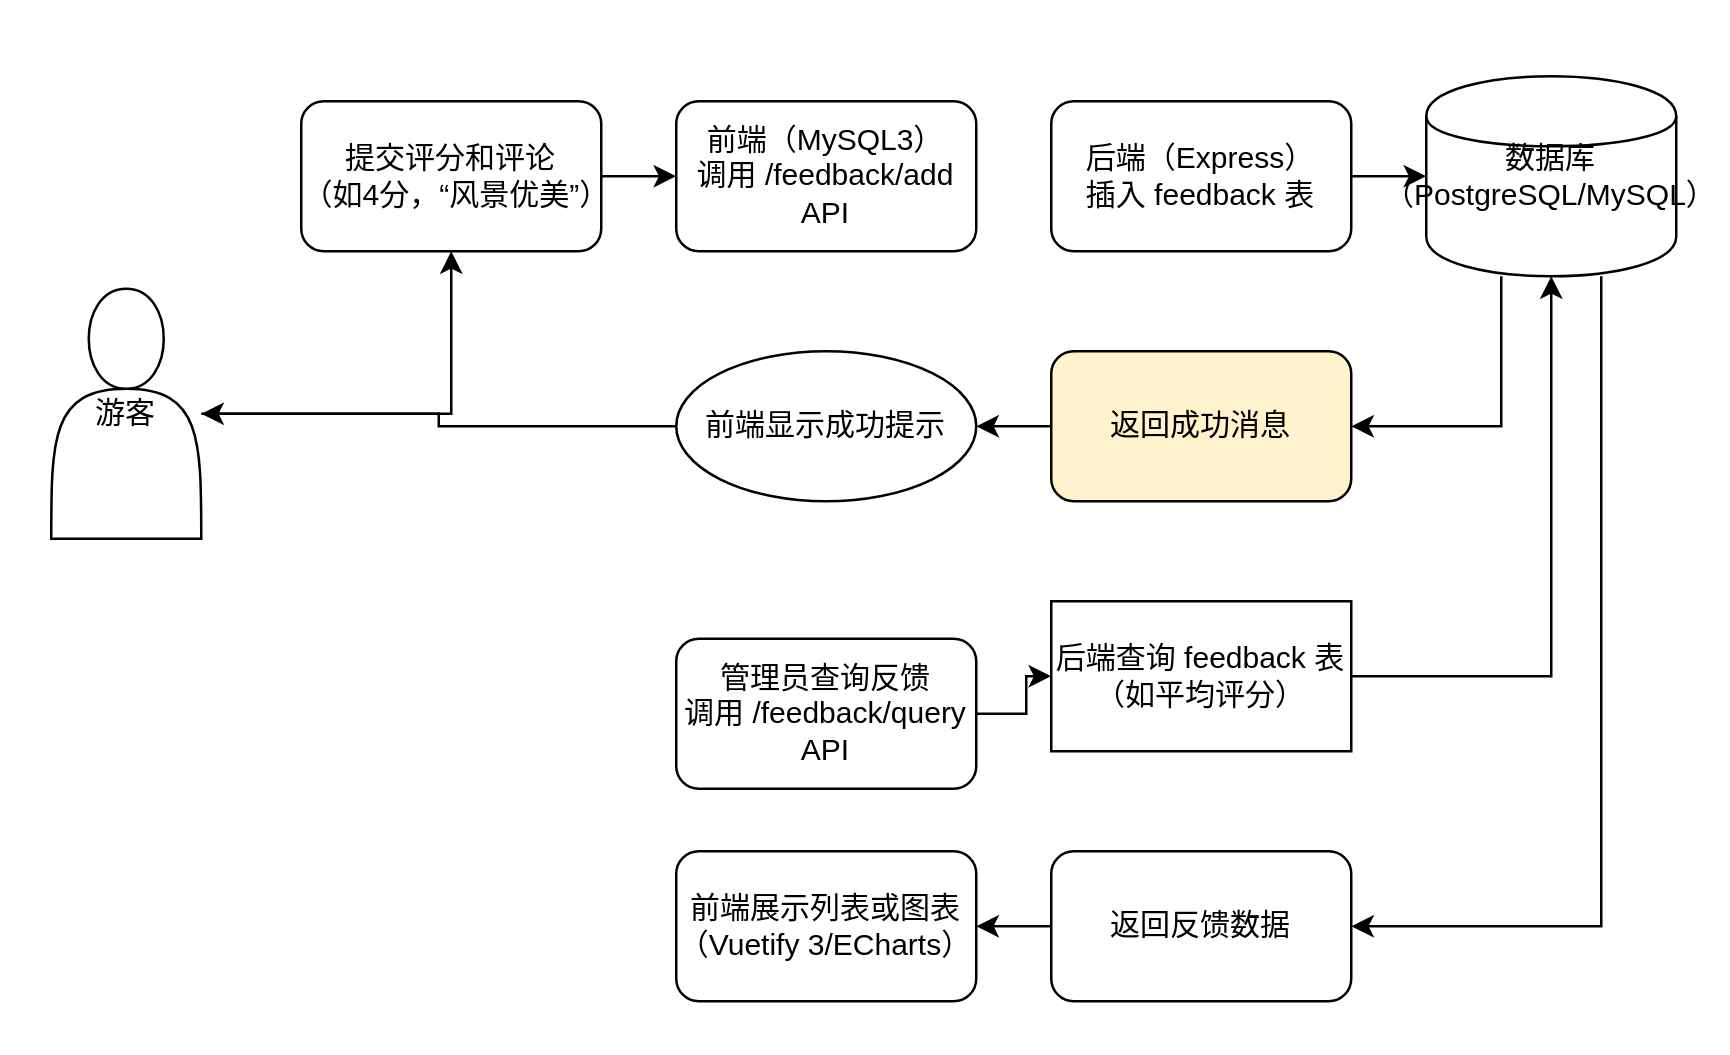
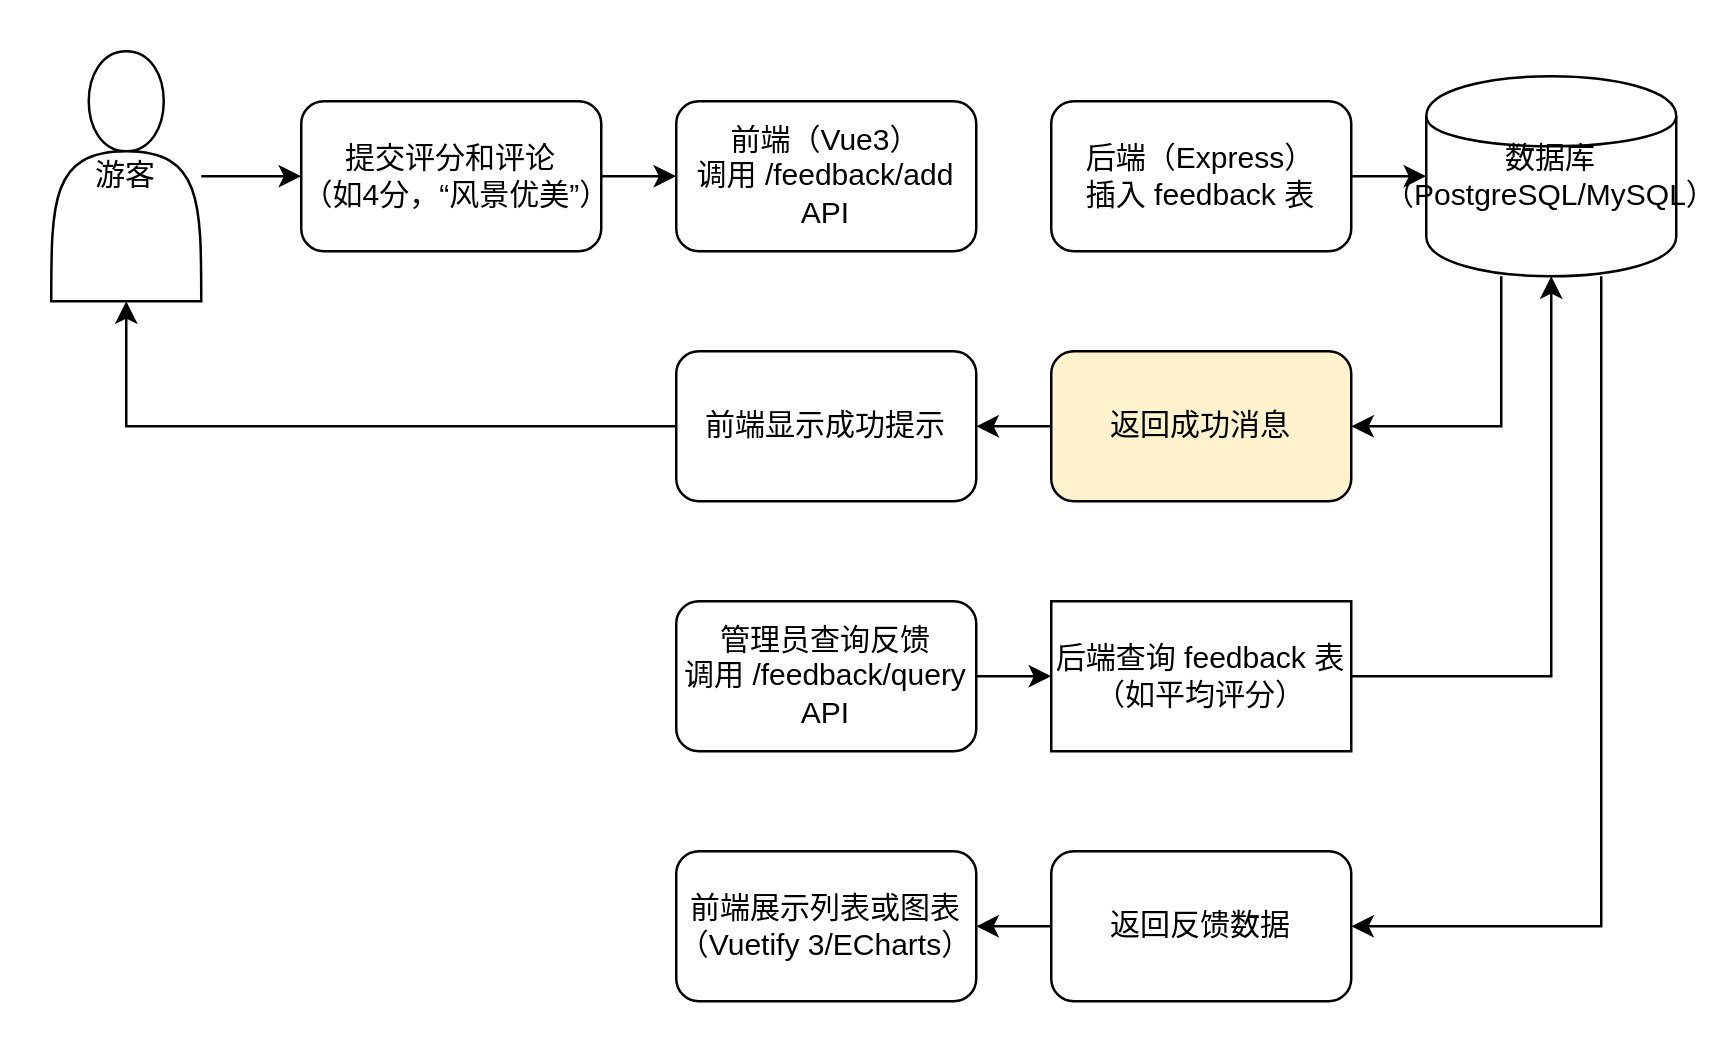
node "前端（MySQL3） 调用 /feedback/add API": label "前端（MySQL3） 调用 /feedback/add API" -> "前端（Vue3） 调用 /feedback/add API"
node "游客": moved (126, 414) -> (126, 176)
node "前端显示成功提示": shape ellipse -> rounded rectangle
node "管理员查询反馈 调用 /feedback/query API": moved (826, 714) -> (826, 676)
